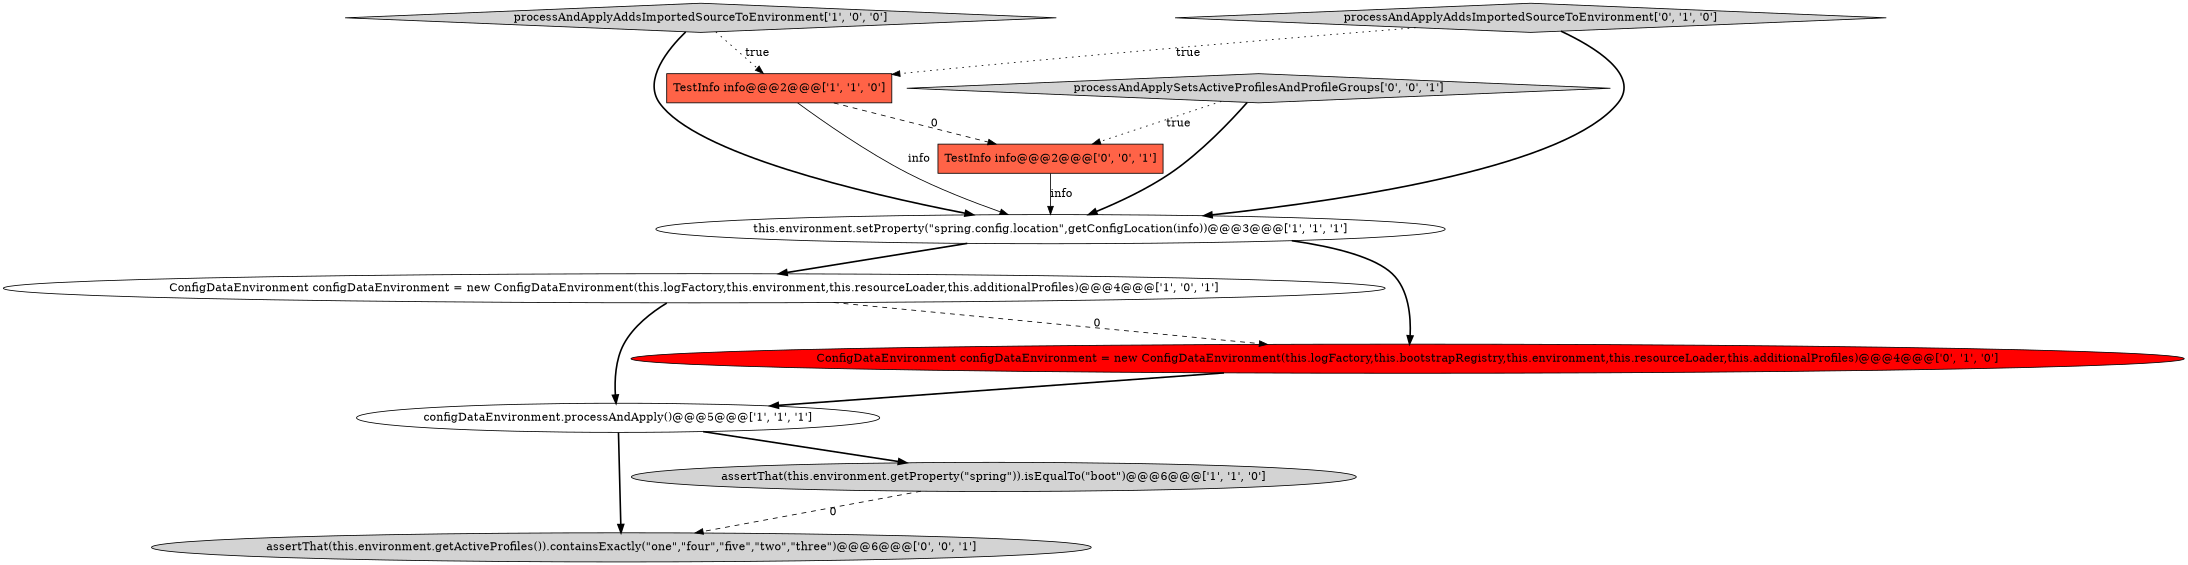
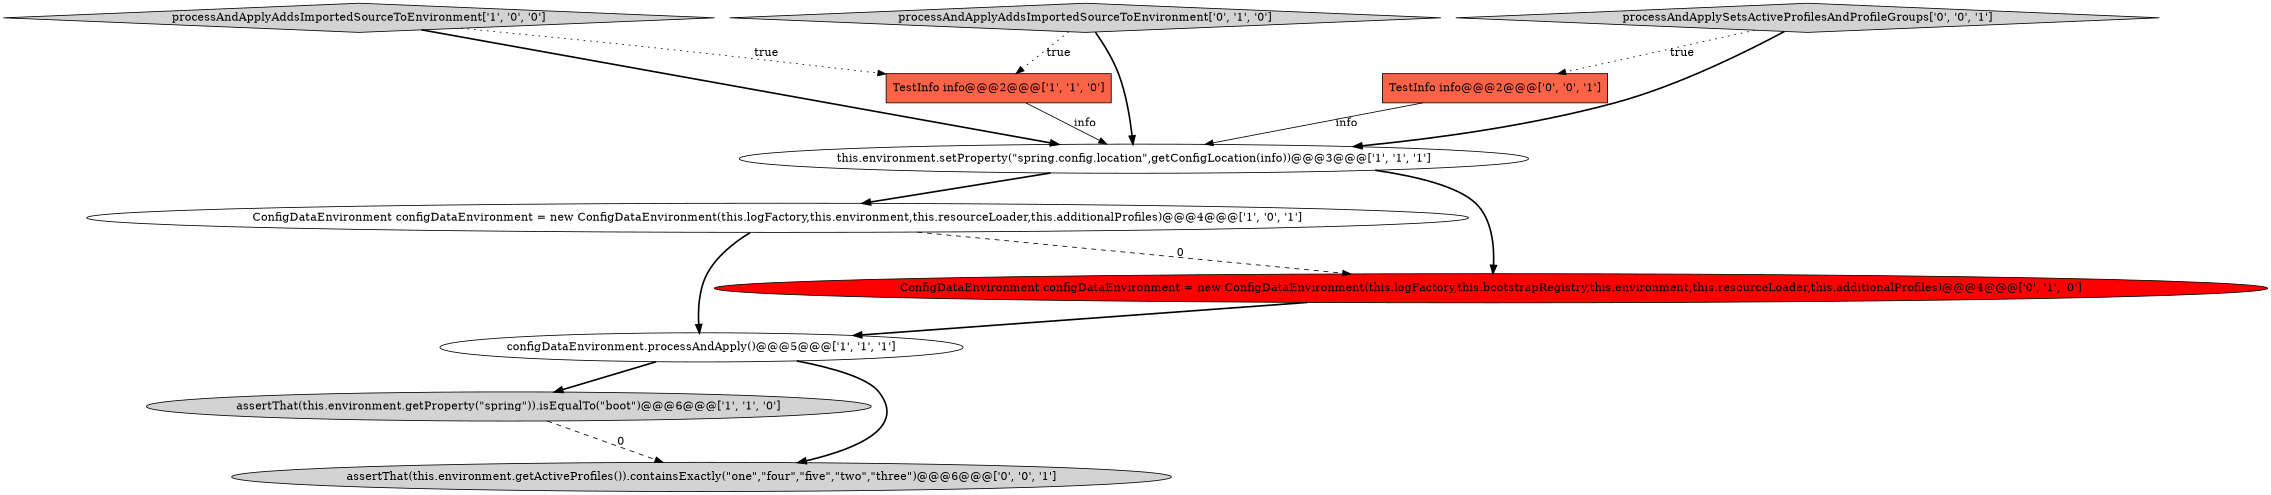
edge "TestInfo info@@@2@@@['1', '1', '0']" -> "TestInfo info@@@2@@@['0', '0', '1']": removed, label "0"
